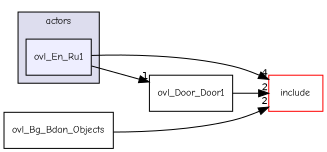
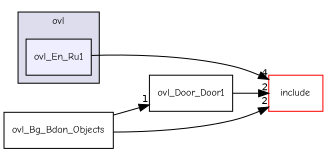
cluster "actors": label "actors" -> "ovl"
edge "ovl_En_Ru1" -> "ovl_Door_Door1": now "ovl_Bg_Bdan_Objects" -> "ovl_Door_Door1"
